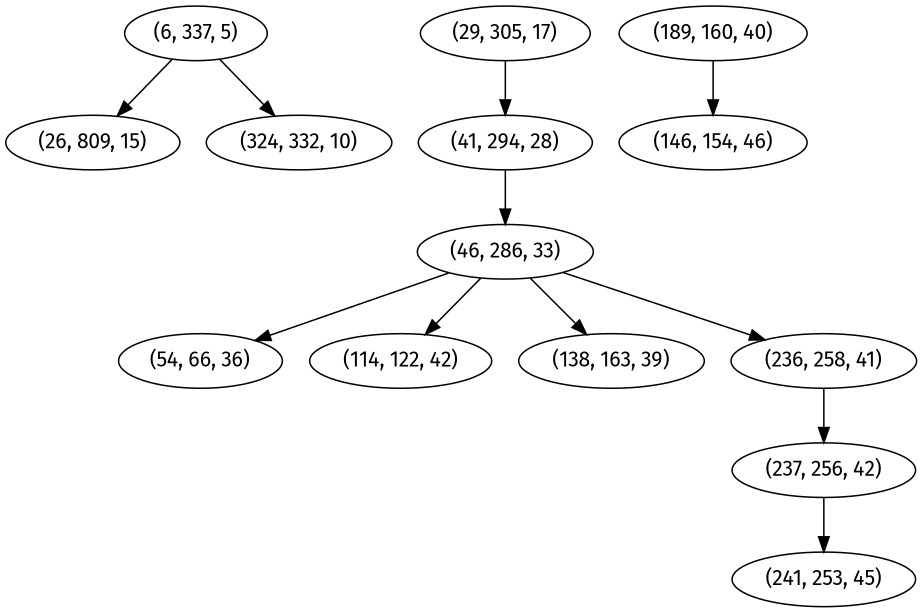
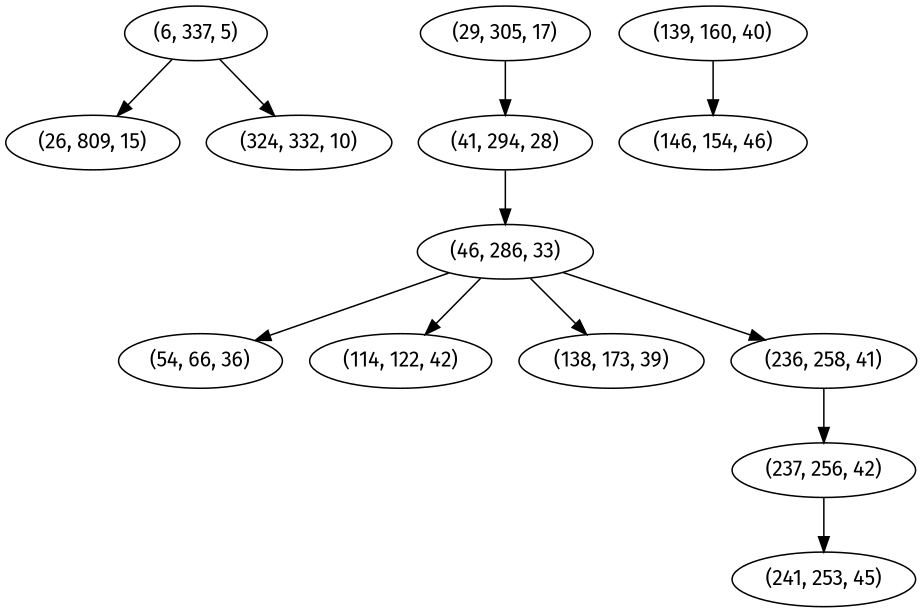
node "(189, 160, 40)": label "(189, 160, 40)" -> "(139, 160, 40)"
node "(138, 163, 39)": label "(138, 163, 39)" -> "(138, 173, 39)"
